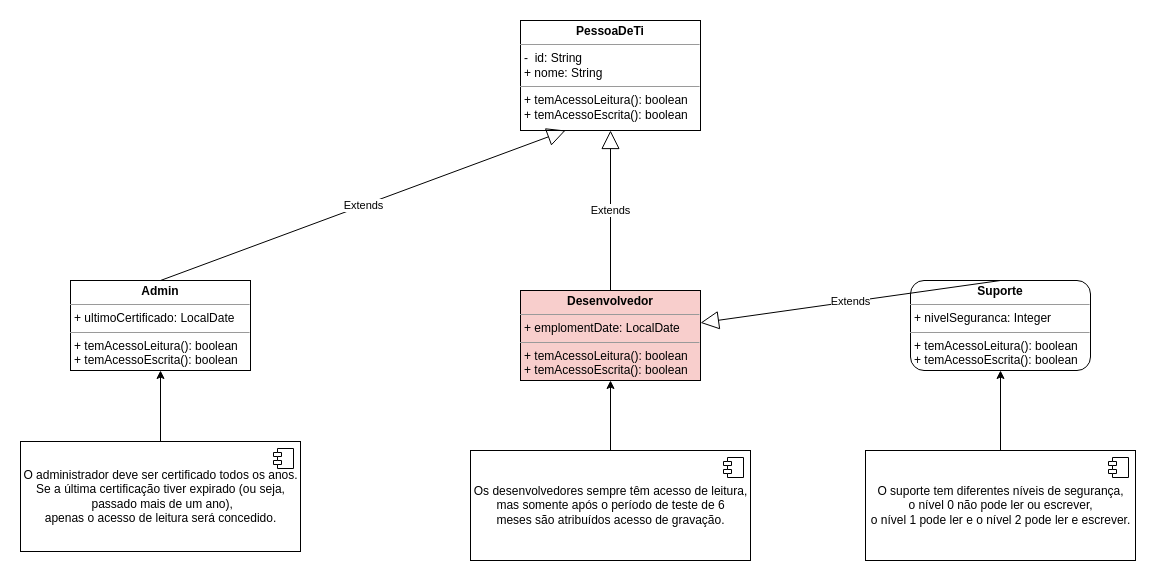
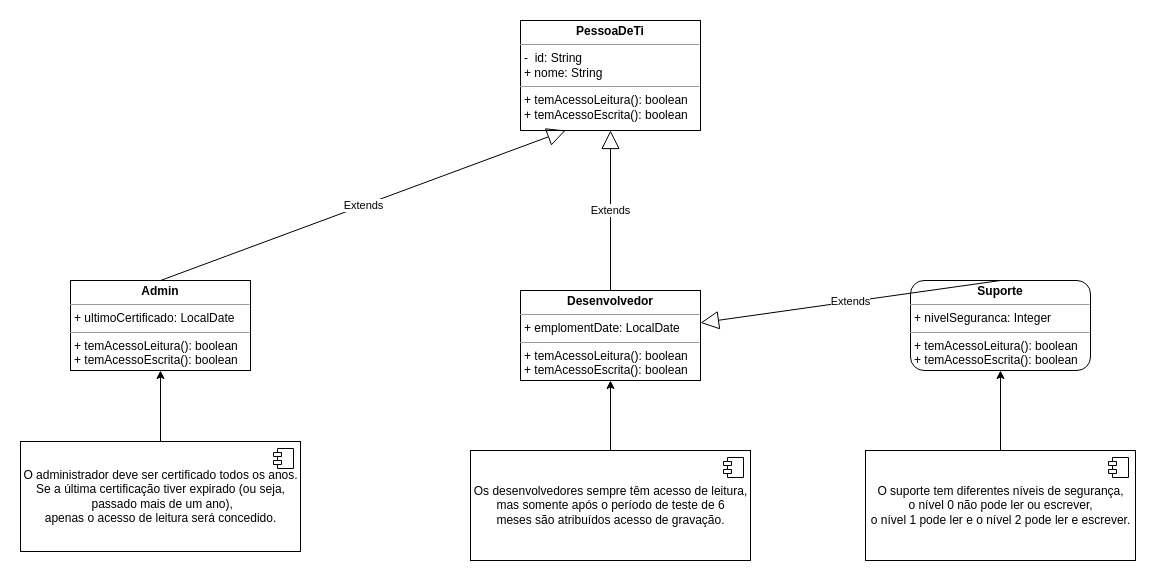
node "Desenvolvedor + emplomentDate: LocalDate + temAcessoLeitura(): boolean + temAcessoEscrita(): boolean": fillcolor #f8cecc -> #ffffff
